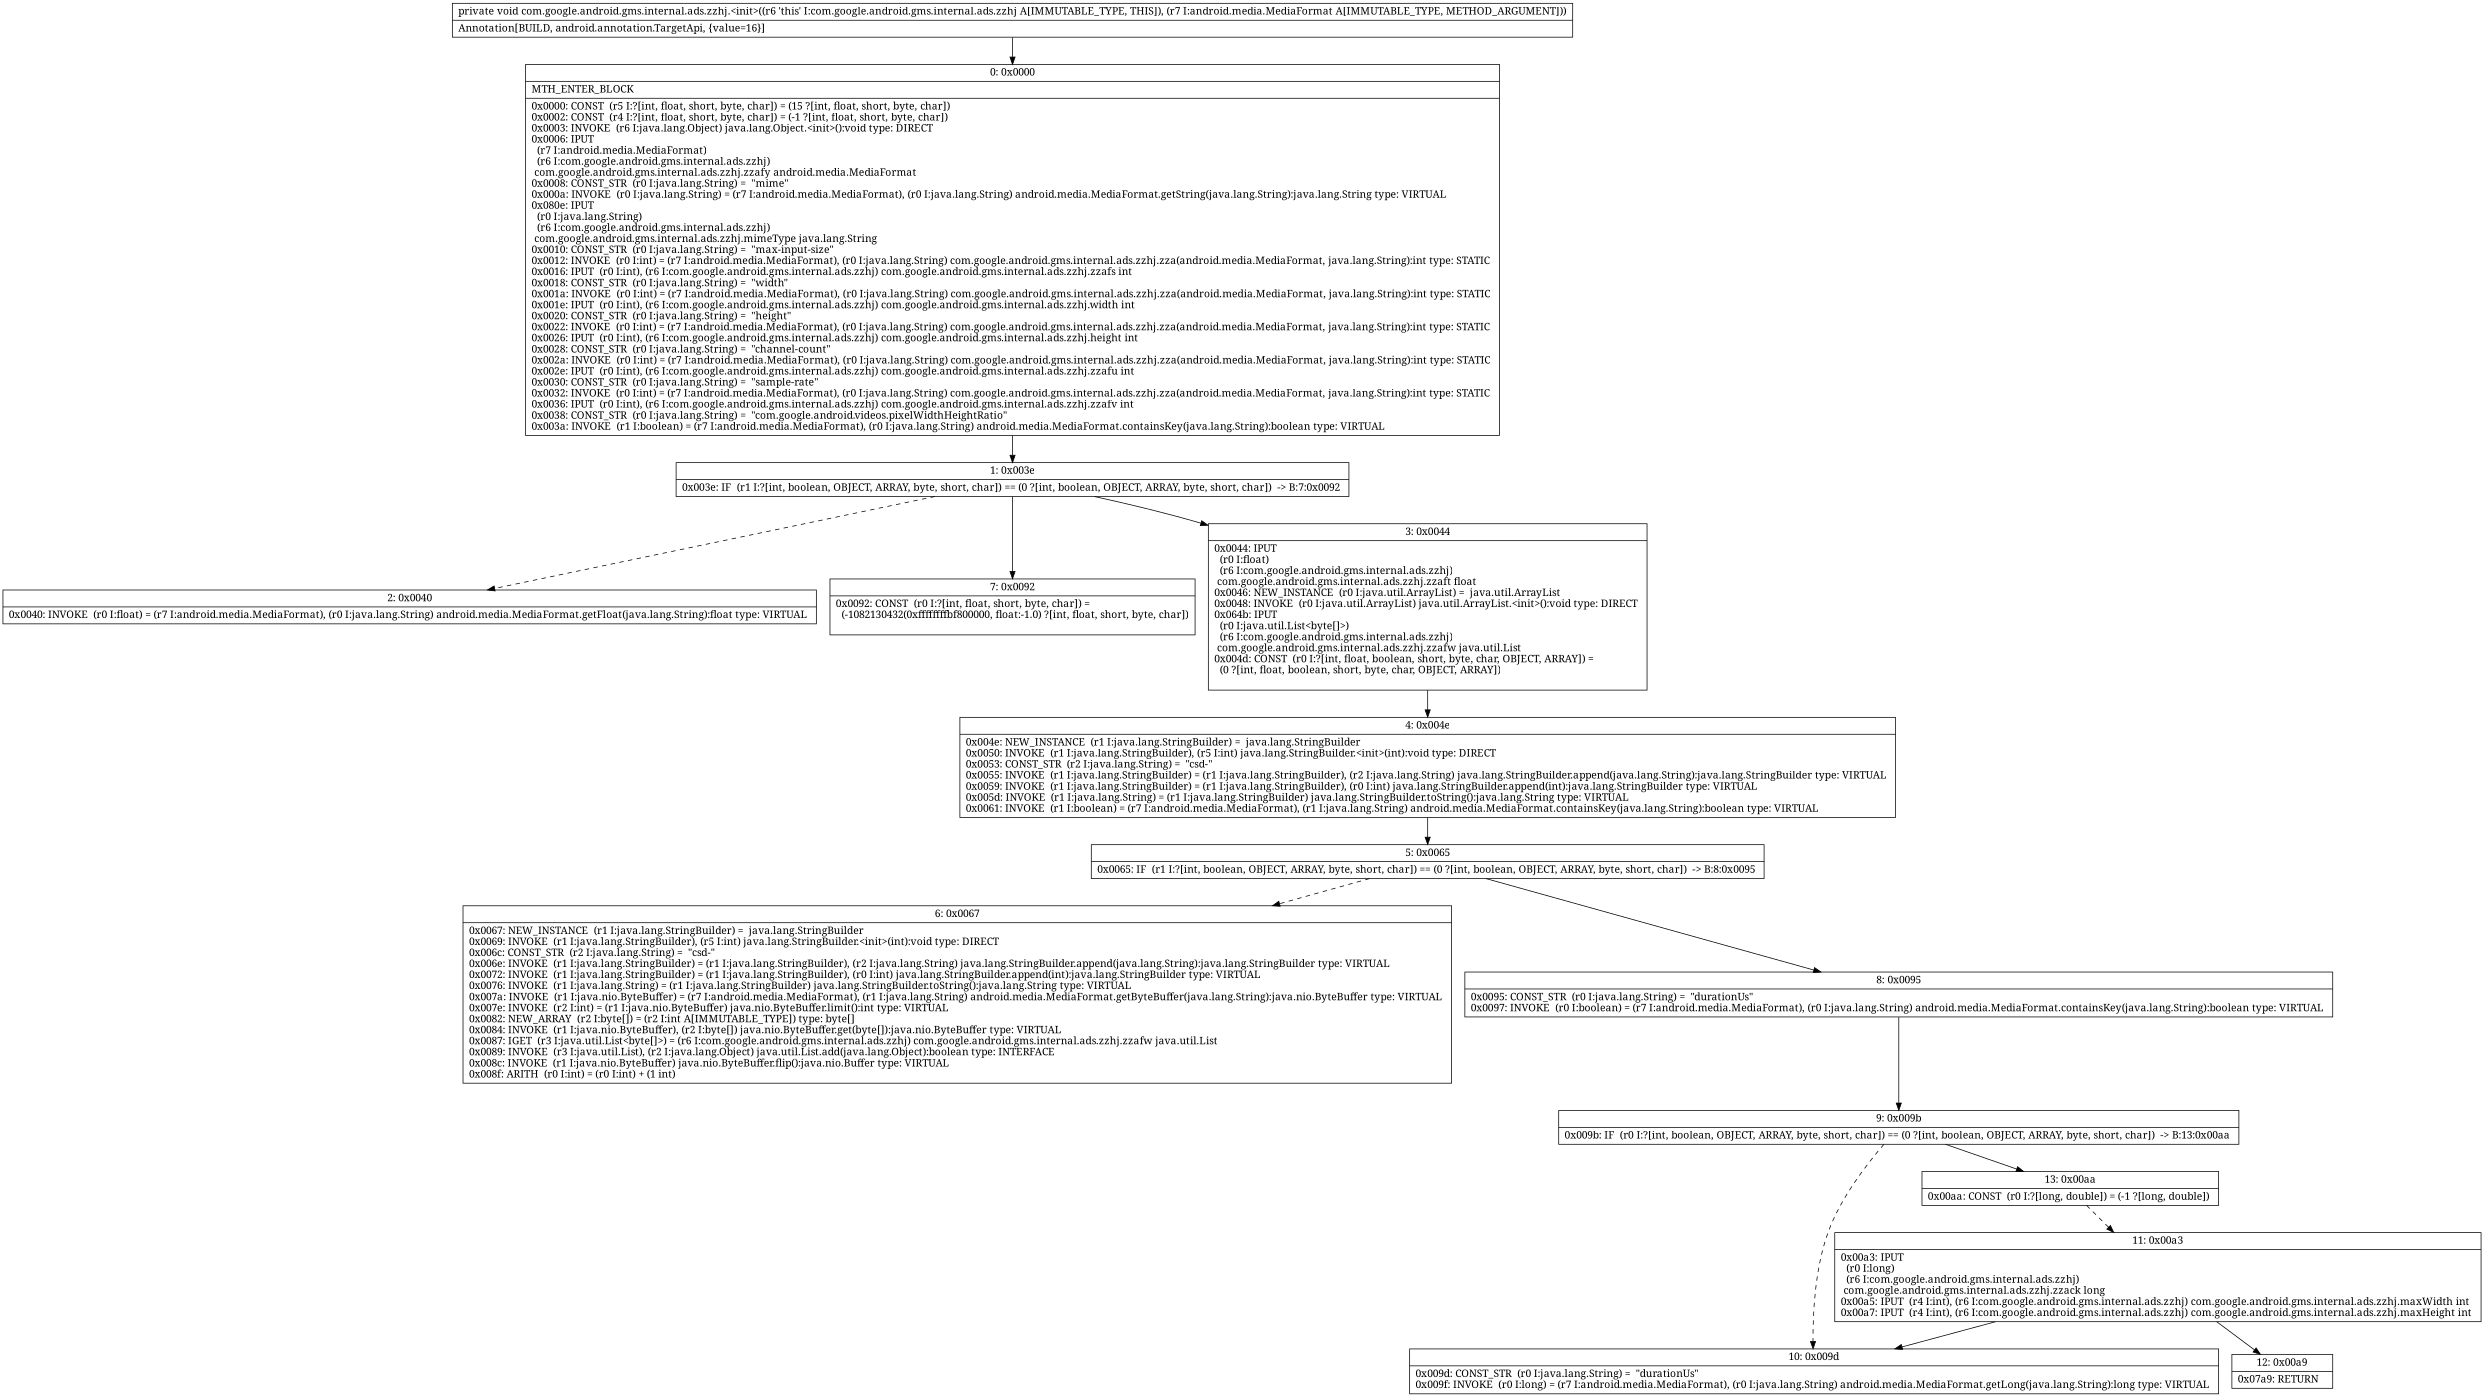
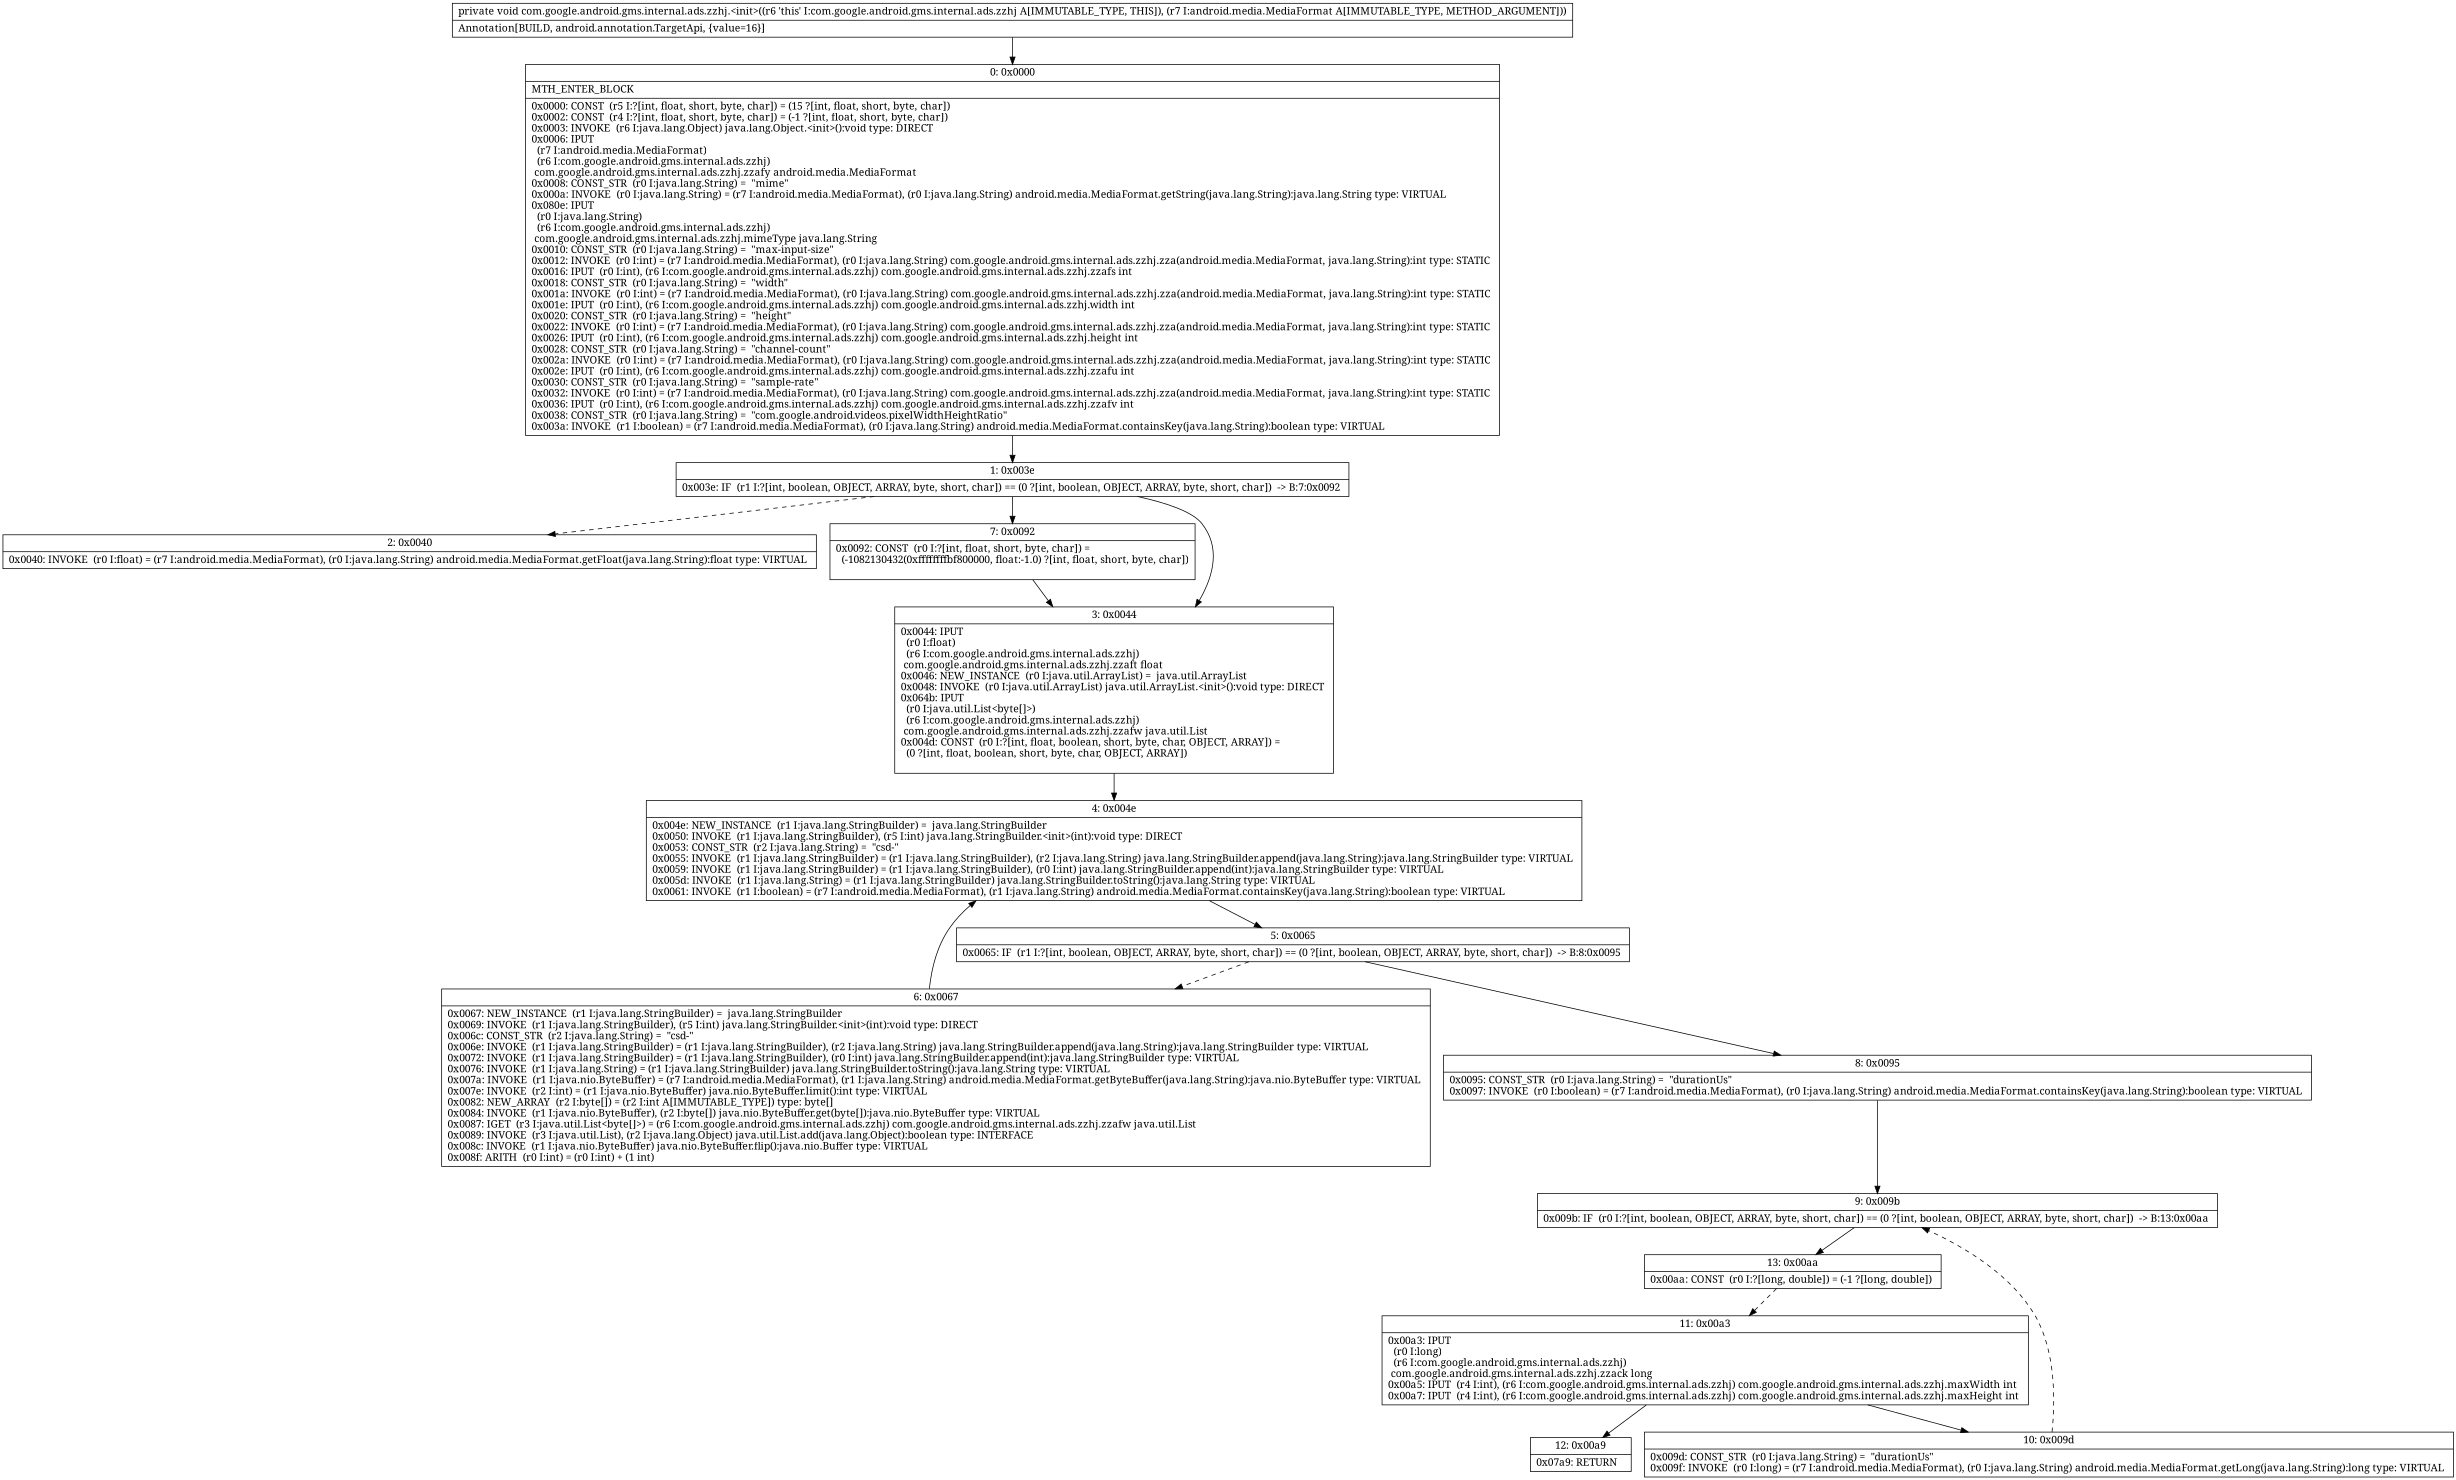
edge "7: 0x0092" -> "3: 0x0044": added
edge "6: 0x0067" -> "4: 0x004e": added
edge "9: 0x009b" -> "10: 0x009d": reversed
